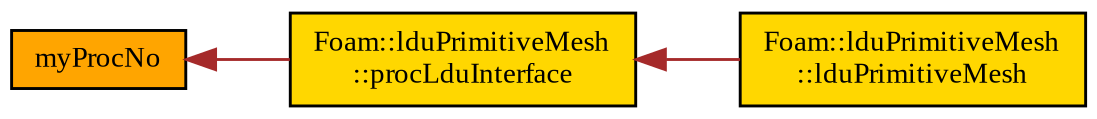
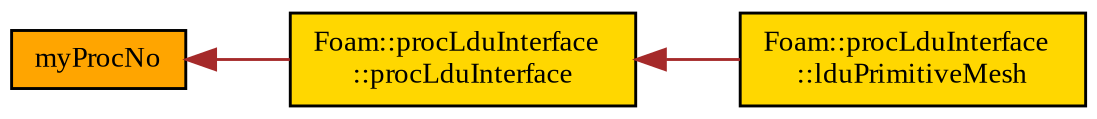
node "Foam::lduPrimitiveMesh ::procLduInterface": label "Foam::lduPrimitiveMesh ::procLduInterface" -> "Foam::procLduInterface ::procLduInterface"
node "Foam::lduPrimitiveMesh ::lduPrimitiveMesh": label "Foam::lduPrimitiveMesh ::lduPrimitiveMesh" -> "Foam::procLduInterface ::lduPrimitiveMesh"
